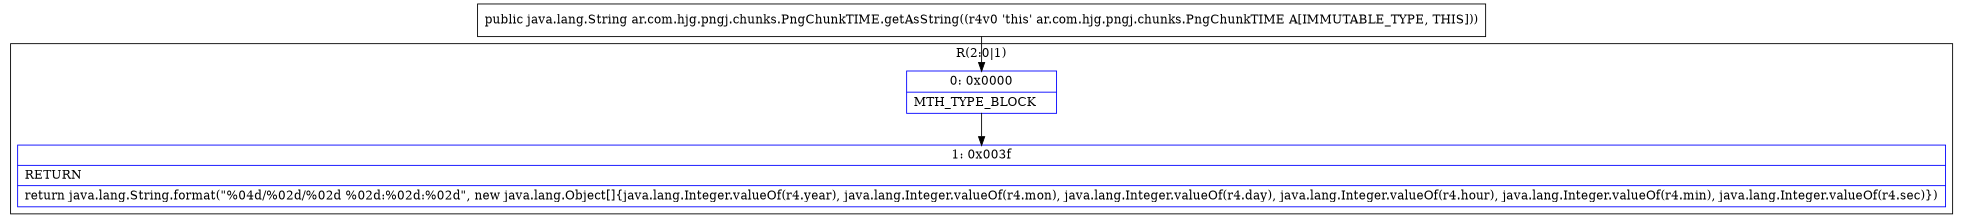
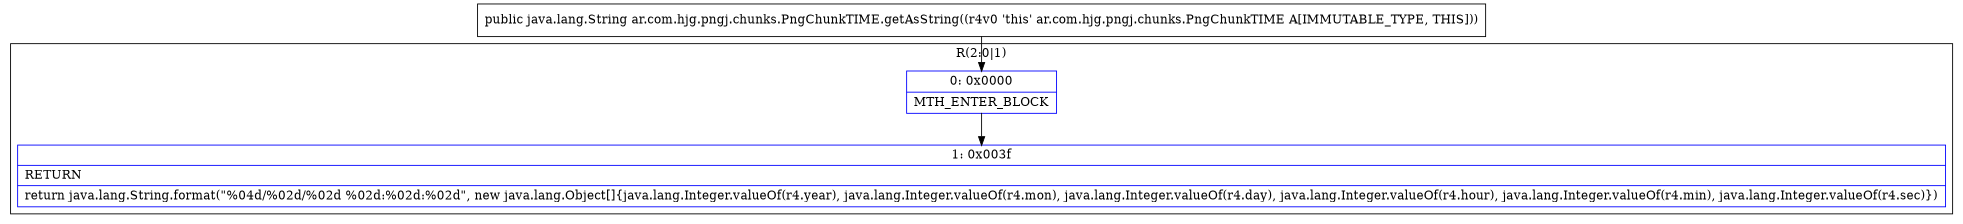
node "0: 0x0000": text "MTH_TYPE_BLOCK" -> "MTH_ENTER_BLOCK"
